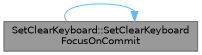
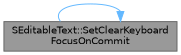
node "SetClearKeyboard::SetClearKeyboard FocusOnCommit": label "SetClearKeyboard::SetClearKeyboard FocusOnCommit" -> "SEditableText::SetClearKeyboard FocusOnCommit"
